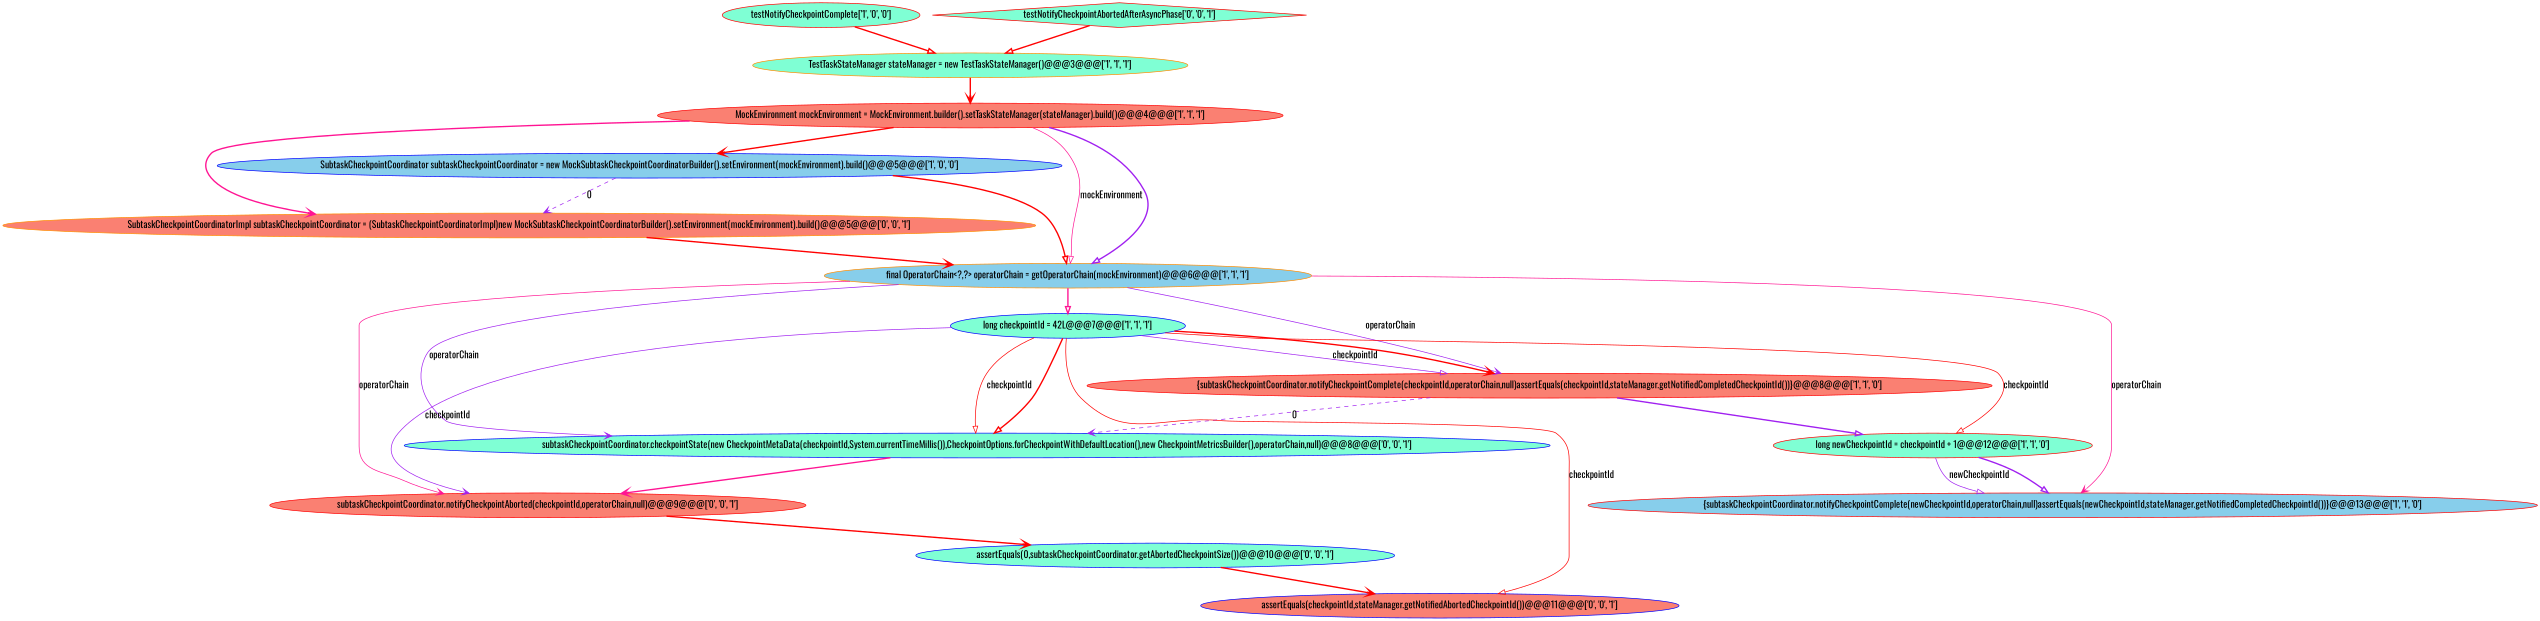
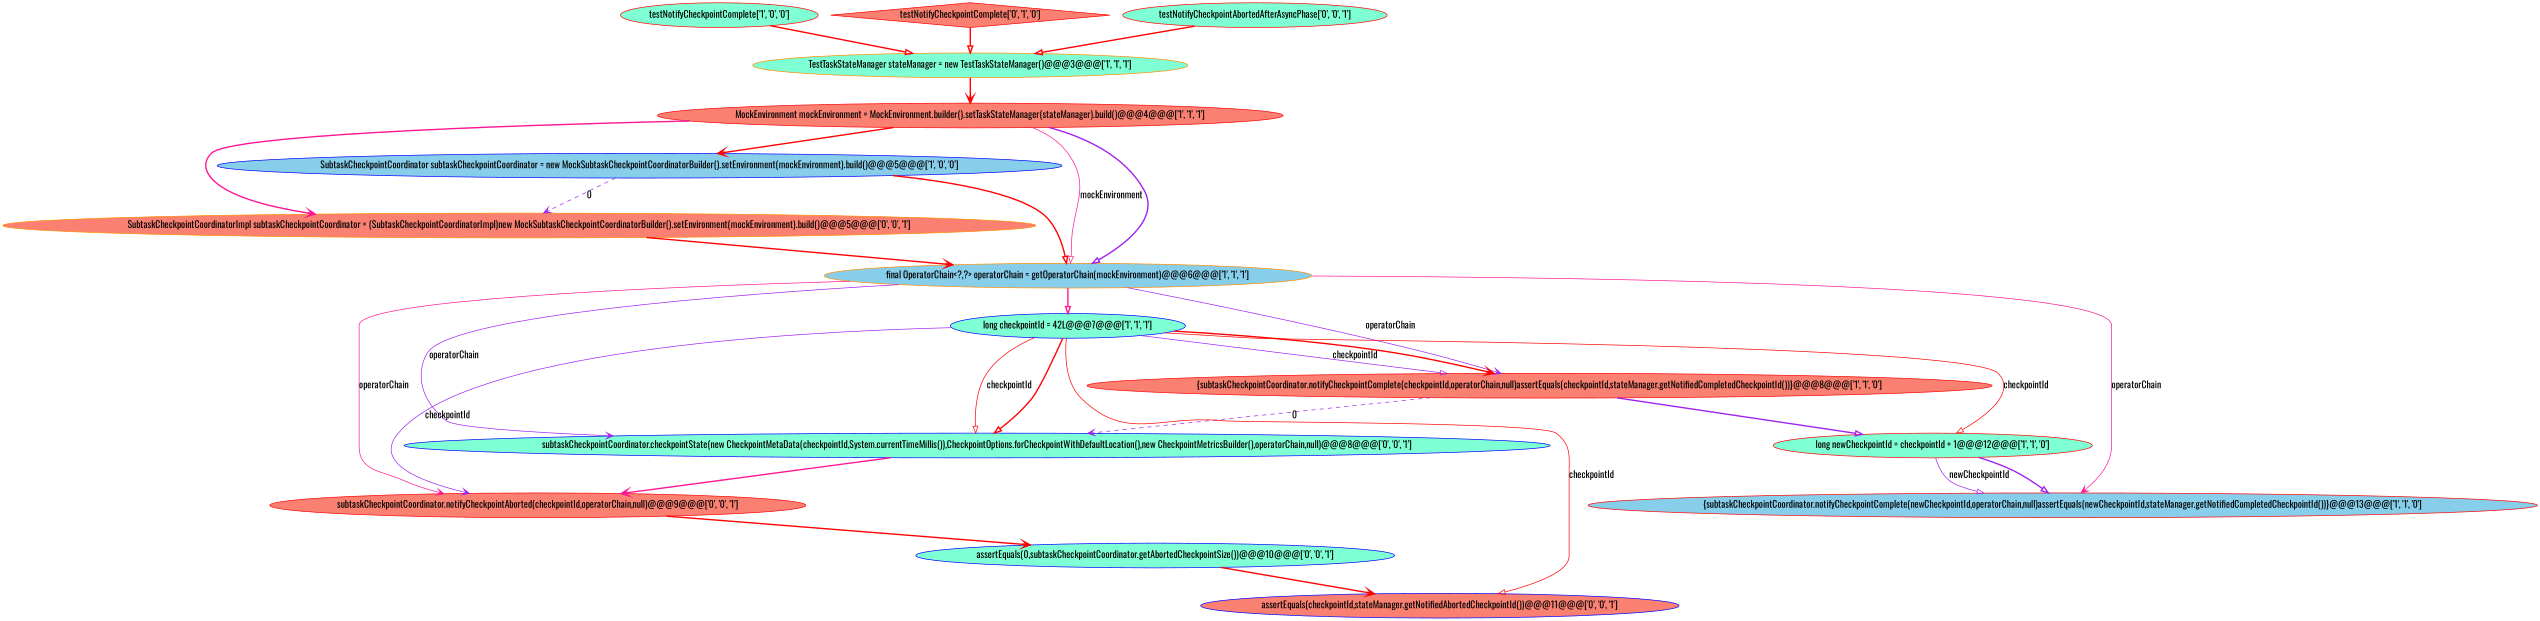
node "testNotifyCheckpointComplete['0', '1', '0']": added
node "testNotifyCheckpointAbortedAfterAsyncPhase['0', '0', '1']": shape diamond -> ellipse
